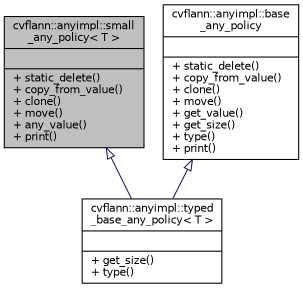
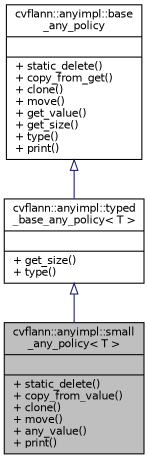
node "cvflann::anyimpl::base": text "+ copy_from_value()" -> "+ copy_from_get()"
edge "cvflann::anyimpl::typed" -> "cvflann::anyimpl::small": reversed
